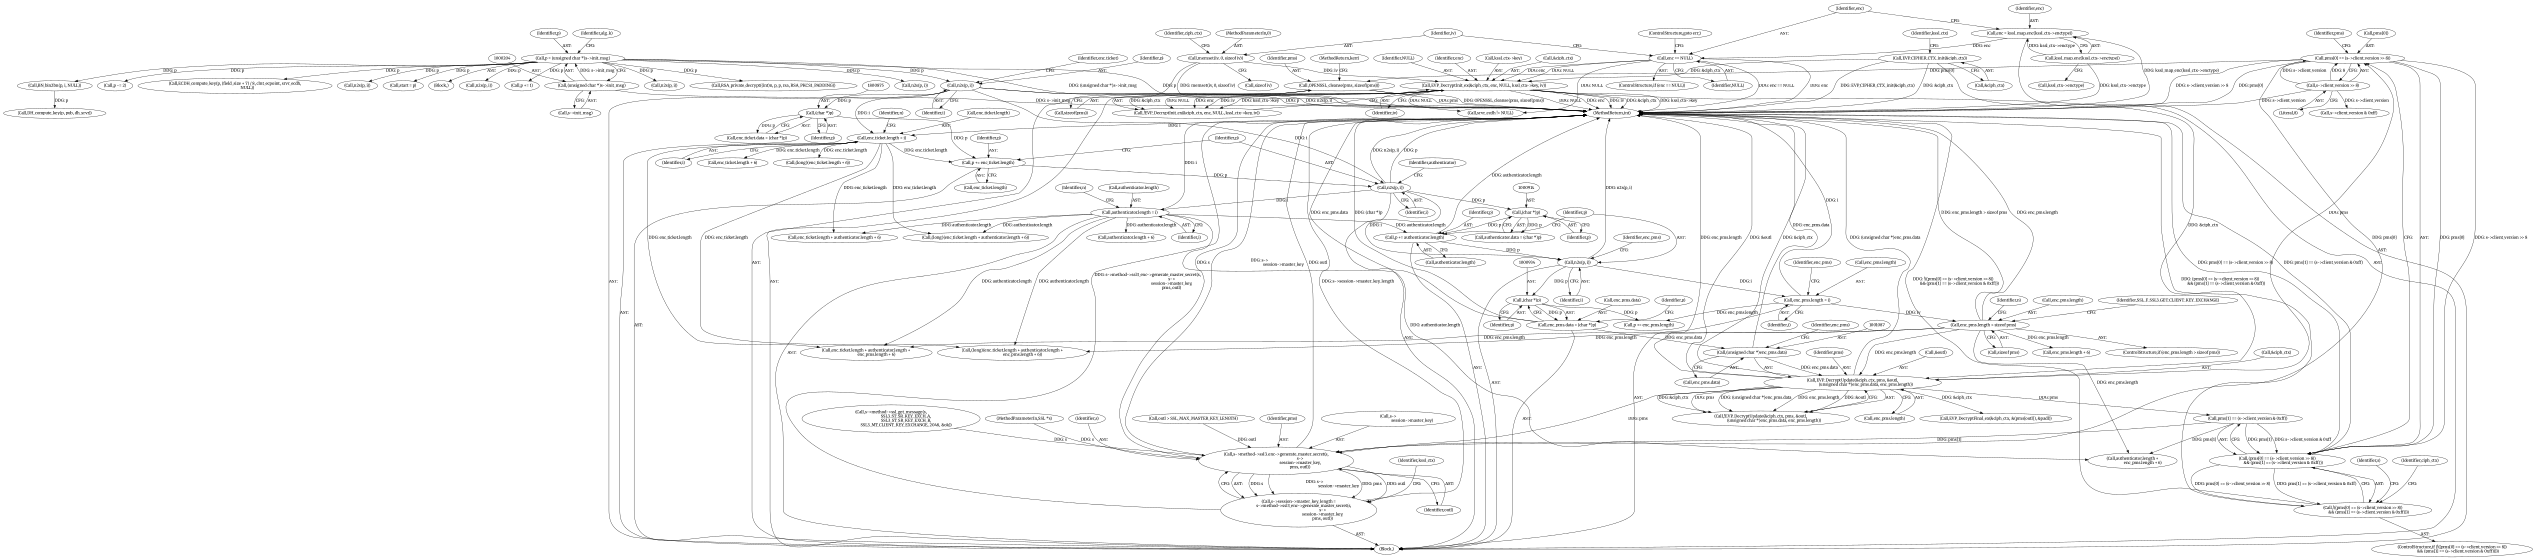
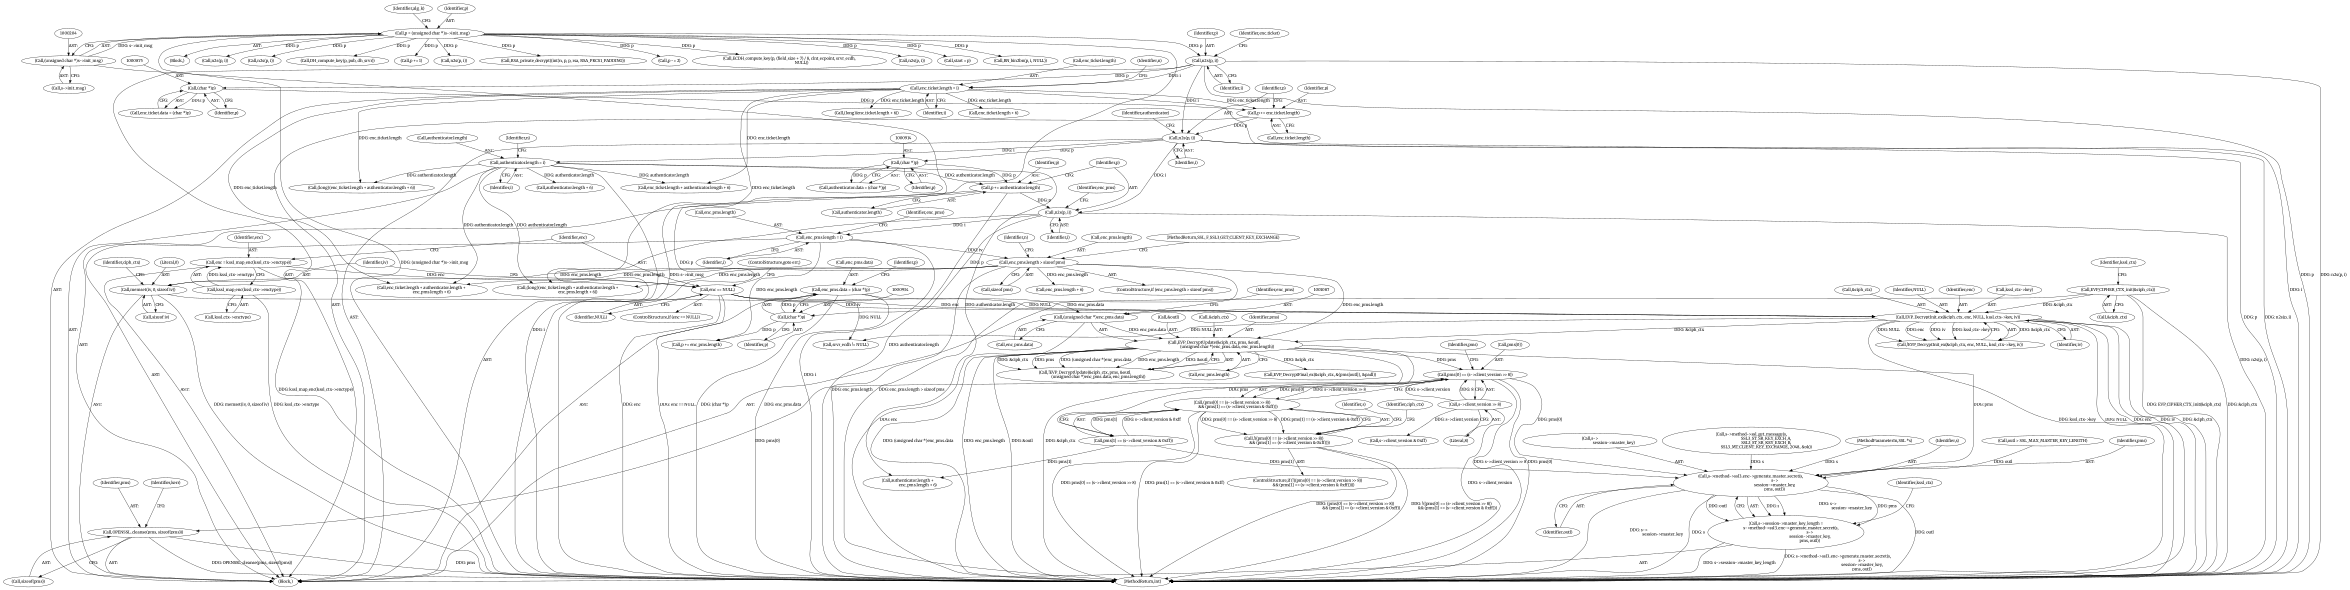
node "(MethodParameterIn,0)": label "(MethodParameterIn,0)" -> "(Literal,0)"
node "(MethodReturn,kerr)": label "(MethodReturn,kerr)" -> "(Identifier,kerr)"
node "1800875": label "1800875" -> "1000875"
edge "(Call,BN_bin2bn(p, i, NULL))" -> "(Call,DH_compute_key(p, pub, dh_srvr))": now "(Call,p = (unsigned char *)s->init_msg)" -> "(Call,DH_compute_key(p, pub, dh_srvr))"
edge "(MethodReturn,int)" -> "(Call,enc_ticket.length = i)": reversed
edge "(Call,(unsigned char *)enc_pms.data)" -> "(MethodReturn,int)": label "DDG: enc_pms.data" -> "DDG: enc"
node "(Identifier,SSL_F_SSL3_GET_CLIENT_KEY_EXCHANGE)": label "(Identifier,SSL_F_SSL3_GET_CLIENT_KEY_EXCHANGE)" -> "(MethodReturn,SSL_F_SSL3_GET_CLIENT_KEY_EXCHANGE)"
edge "(Call,sizeof iv)" -> "(Call,memset(iv, 0, sizeof iv))": added, label "AST:"
edge "(Call,kssl_ctx->enctype)" -> "(Call,kssl_map_enc(kssl_ctx->enctype))": added, label "AST:"
edge "(Call,enc_pms.length > sizeof pms)" -> "(Call,authenticator.length + enc_pms.length + 6)": now "(Call,enc_pms.length > sizeof pms)" -> "(Call,memset(iv, 0, sizeof iv))"
